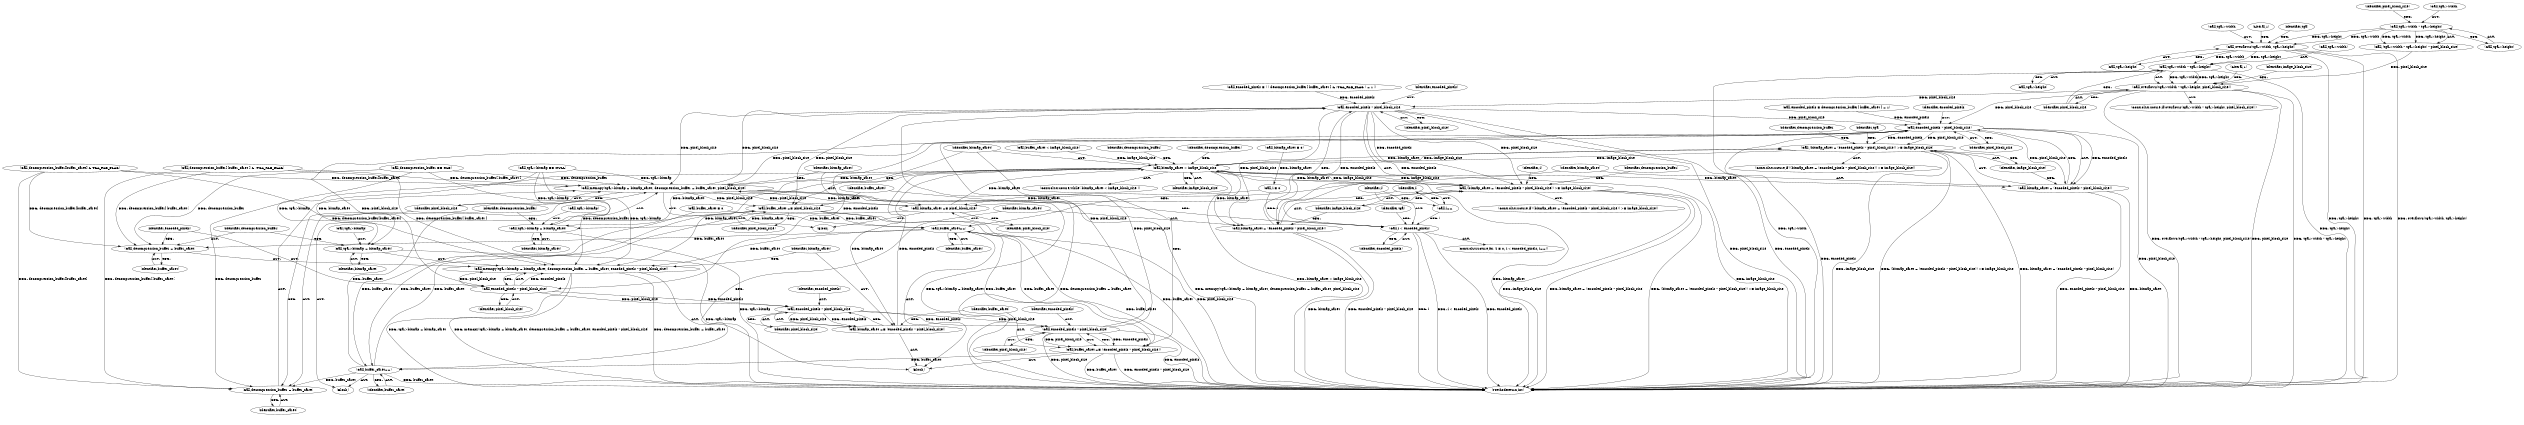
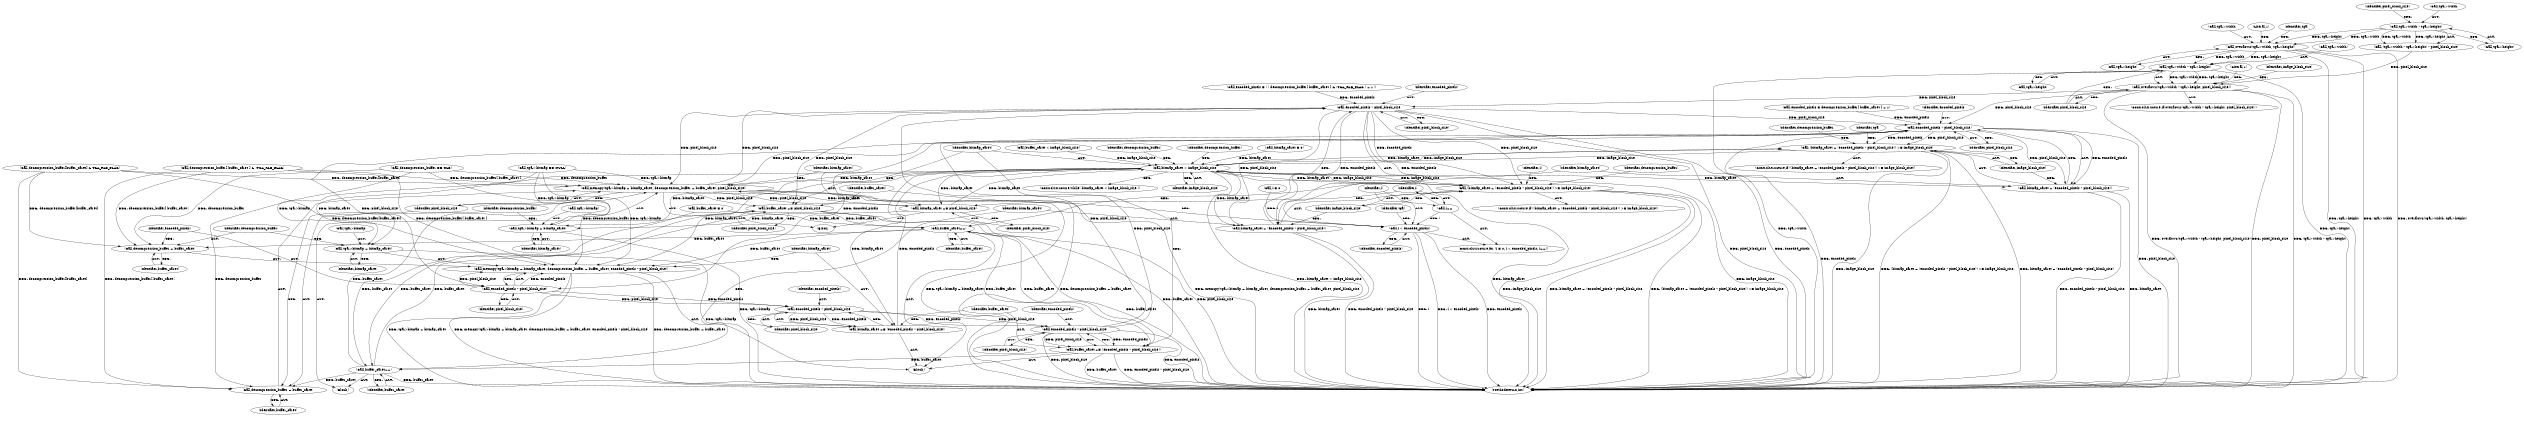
edge "(Call,bitmap_caret = 0)" -> "(Call,i = 0)": now "(Call,bitmap_caret = 0)" -> "(Call,bitmap_caret < image_block_size)"
edge "(Call,bitmap_caret < image_block_size)" -> "(ControlStructure,while( bitmap_caret < image_block_size ))": label "AST: " -> "CFG: "
edge "(Call,i = 0)" -> "(Call,bitmap_caret += pixel_block_size)": now "(Call,bitmap_caret < image_block_size)" -> "(Call,bitmap_caret += pixel_block_size)"
edge "(Call,i++)" -> "(ControlStructure,for (i = 0; i < encoded_pixels; i++))": added, label "AST:"
